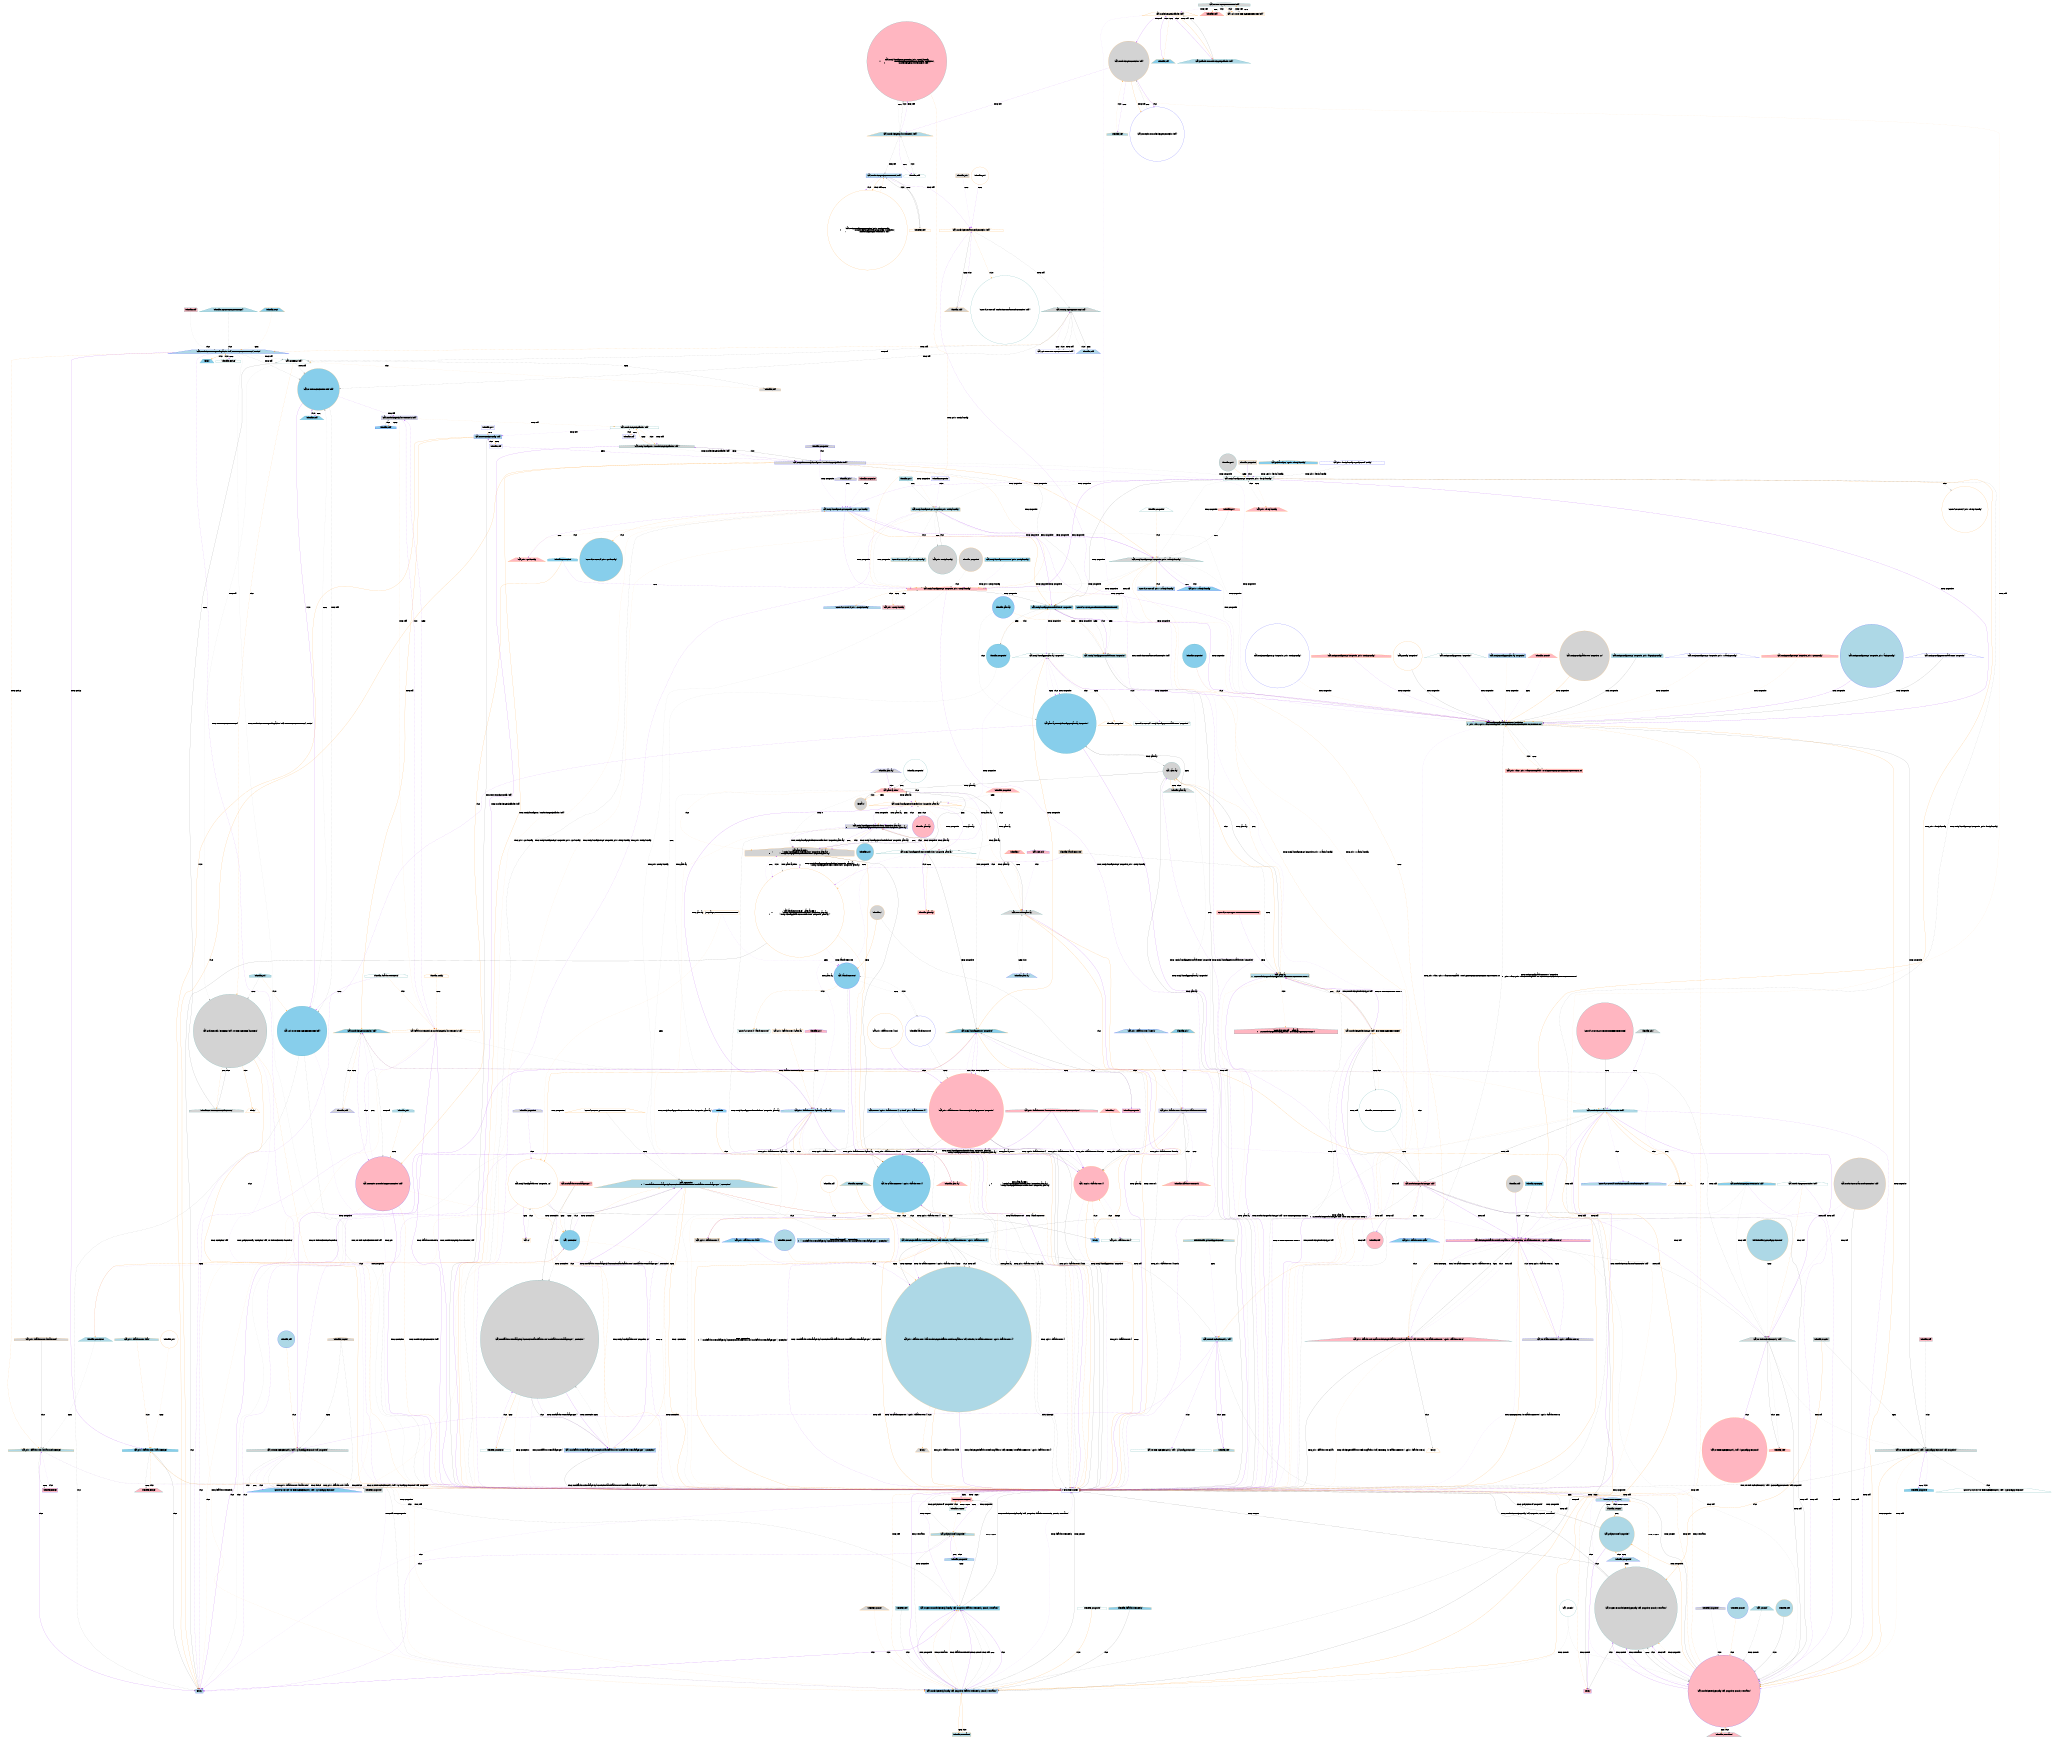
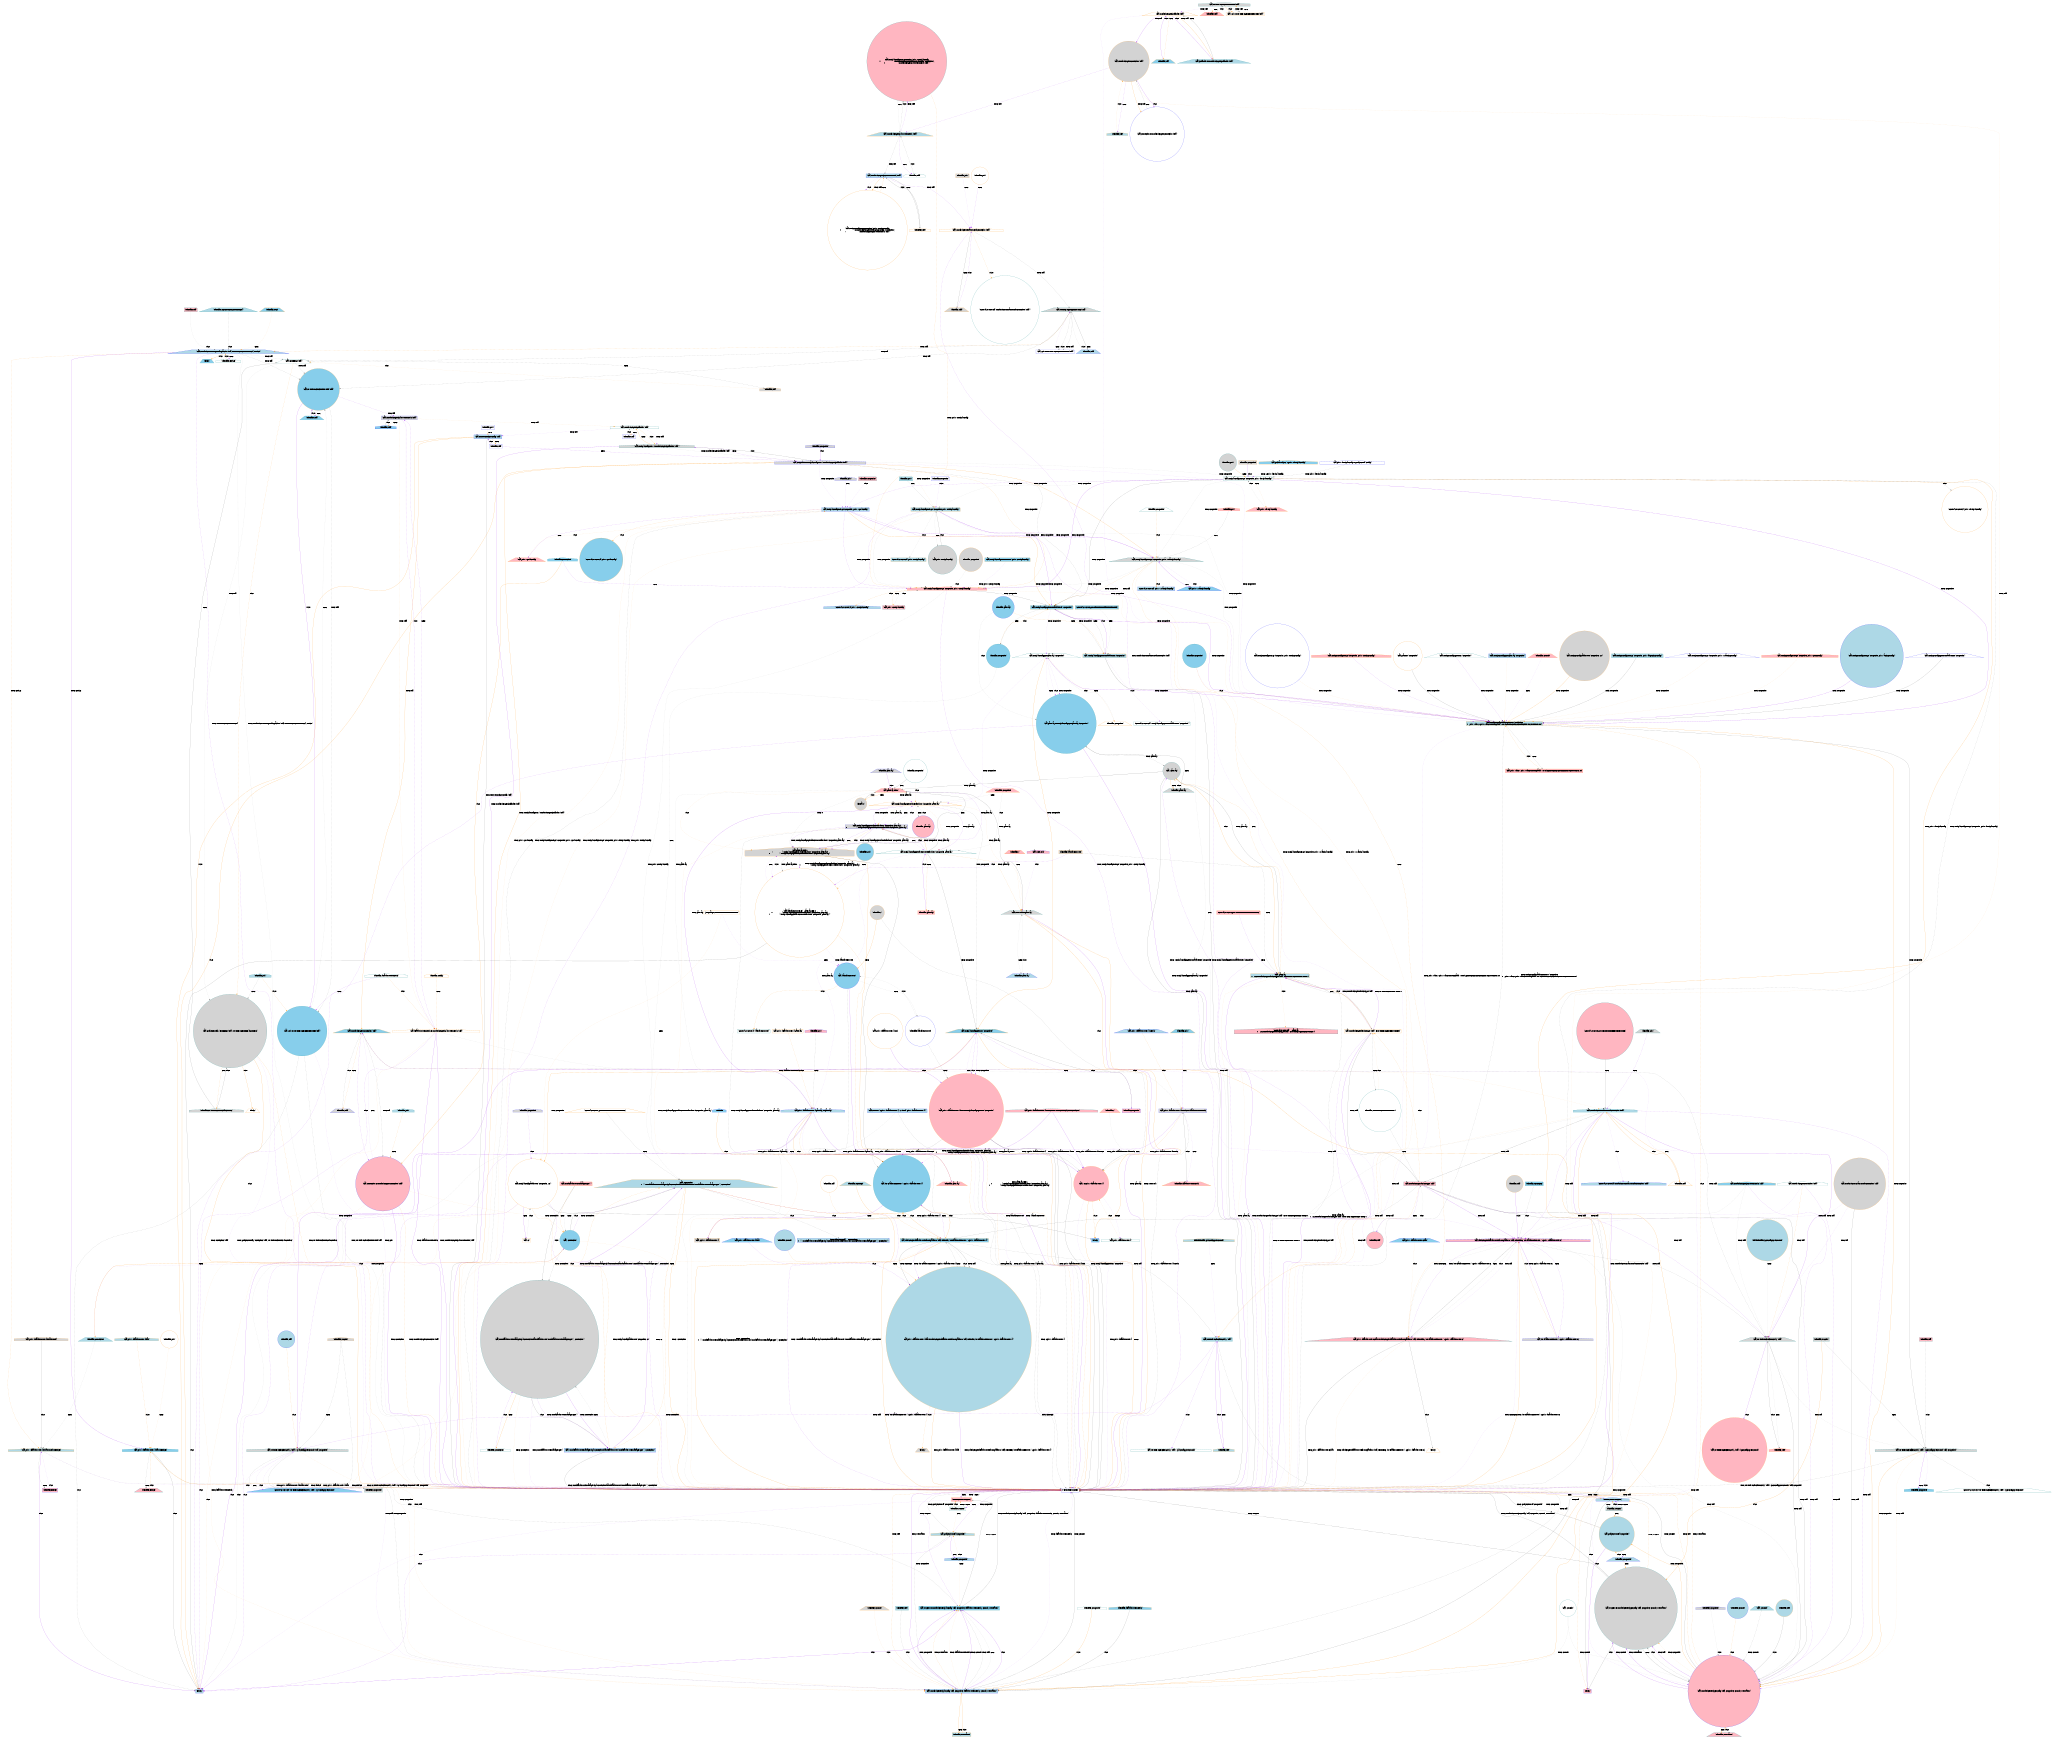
node "(Call,g_config (composite))": label "(Call,g_config (composite))" -> "(Call,g_assert (composite))"
